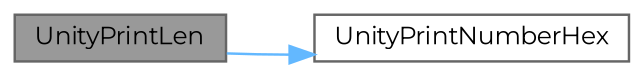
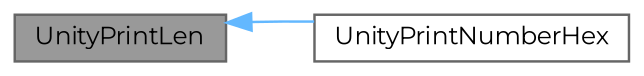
edge "UnityPrintLen" -> "UnityPrintNumberHex": reversed
